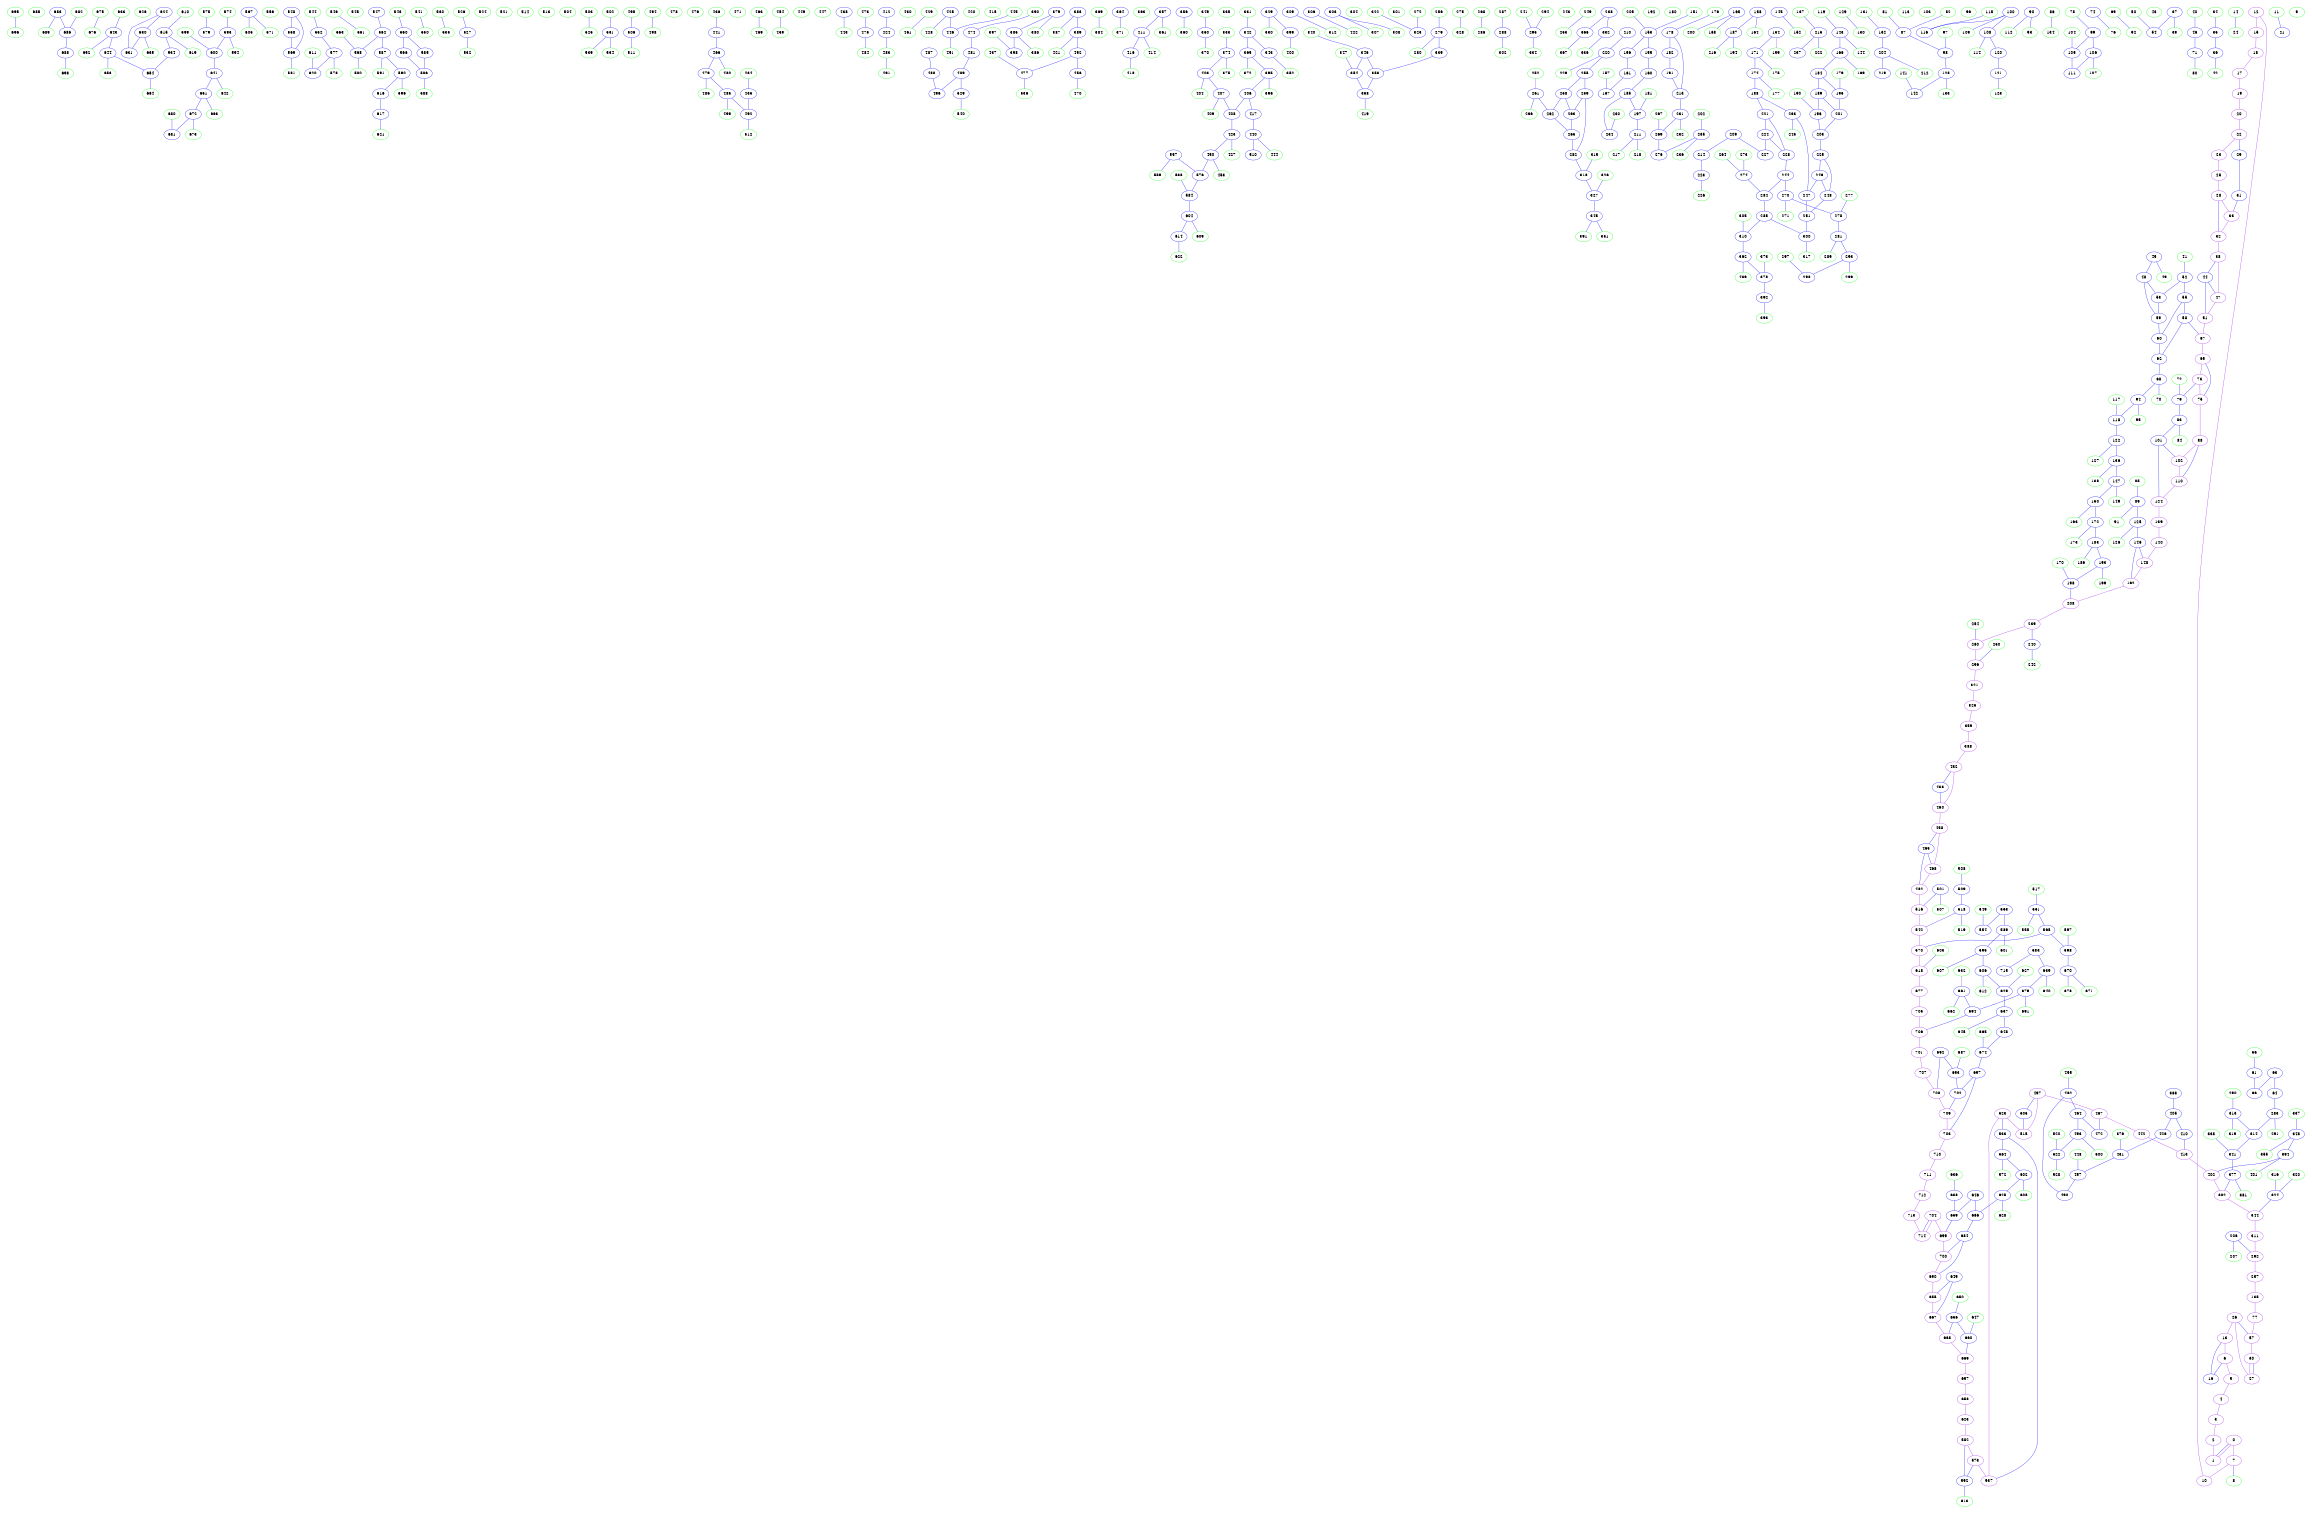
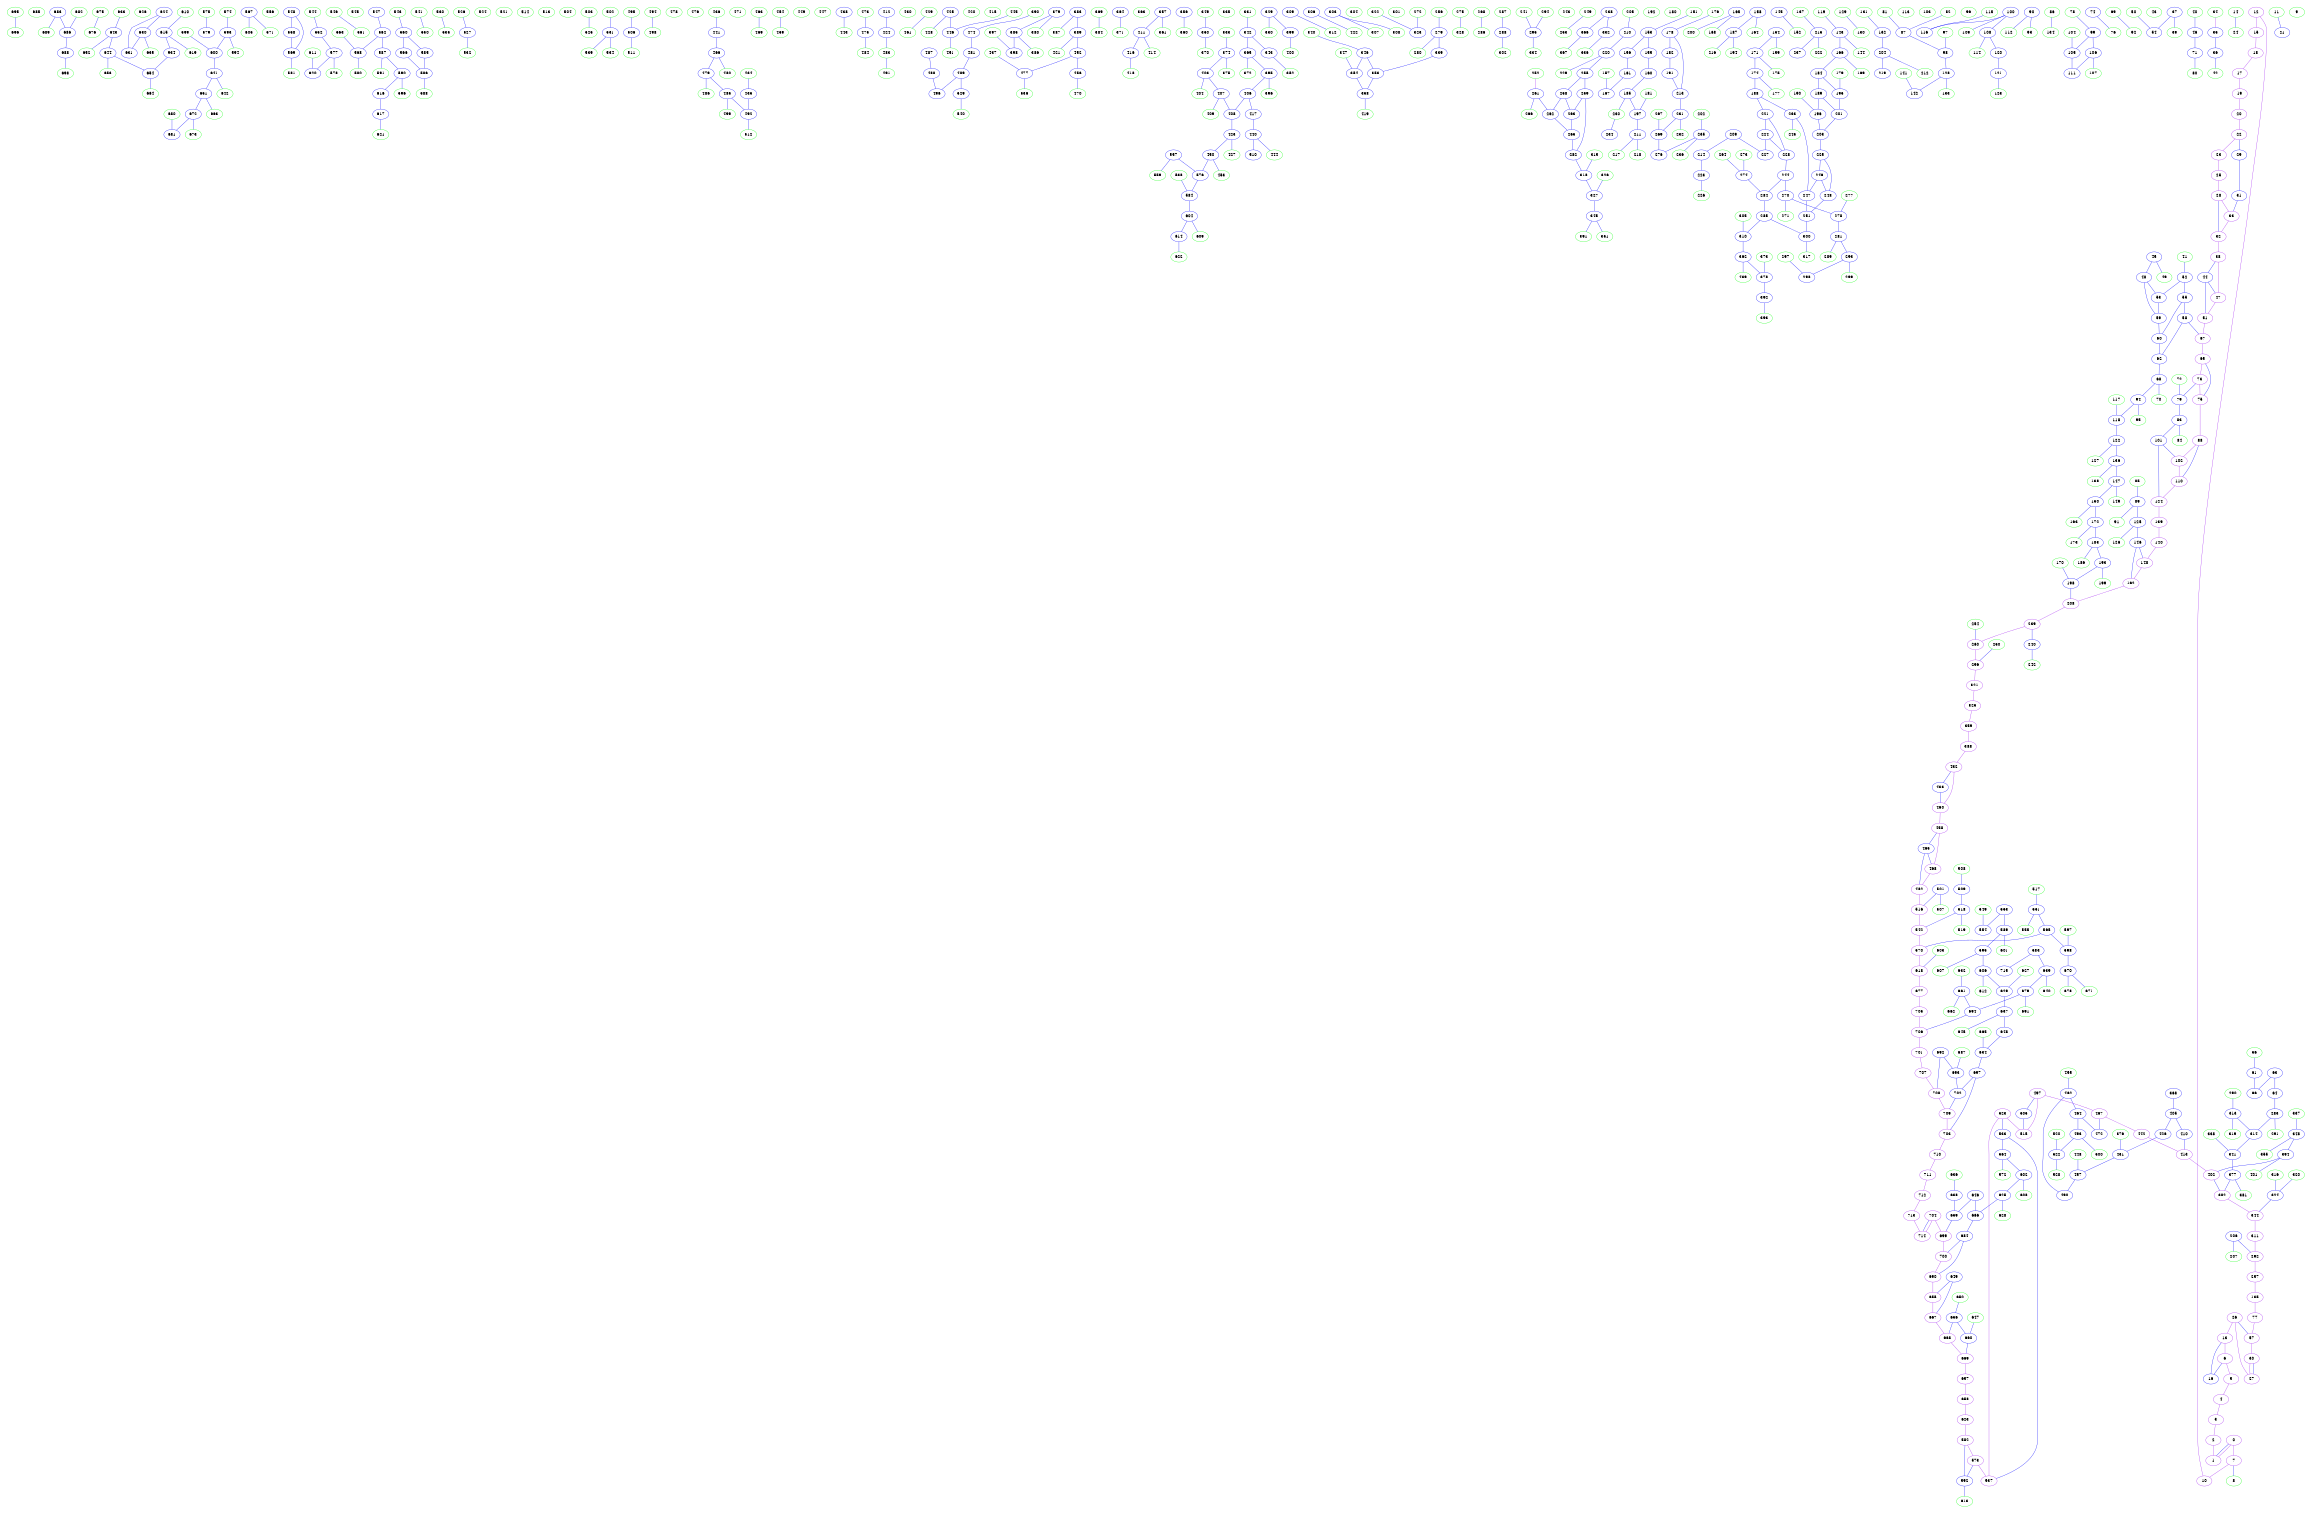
edge "205" -- "153": now "205" -- "210"
edge "34" -- "35": color blue -> purple
edge "154" -- "159": color purple -> blue
edge "185" -- "234": now "185" -- "230"
edge "632" -- "661": color purple -> blue
node "674": label "674" -> "634"
edge "402" -- "382": color purple -> blue
